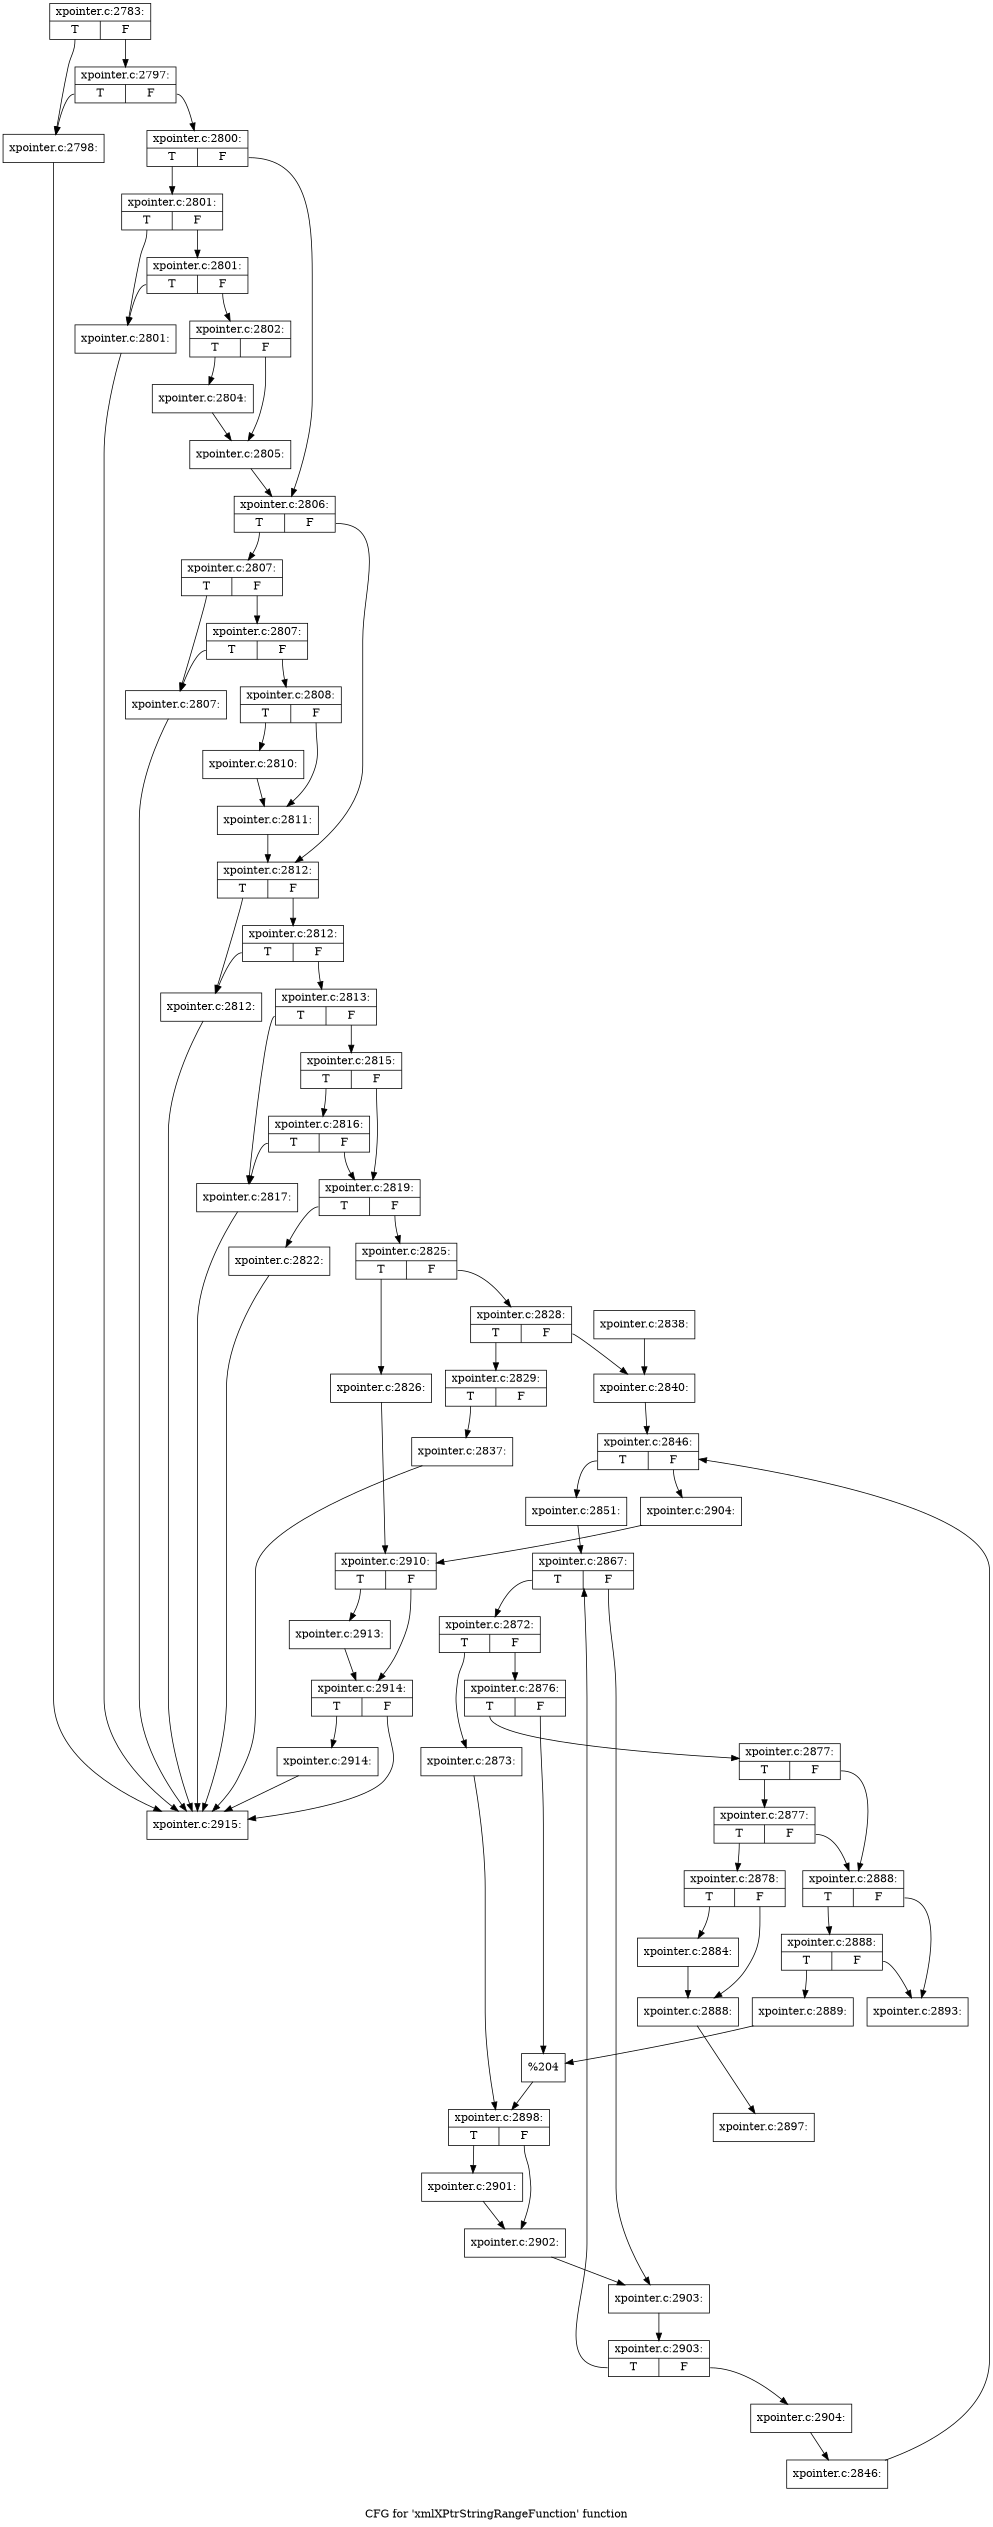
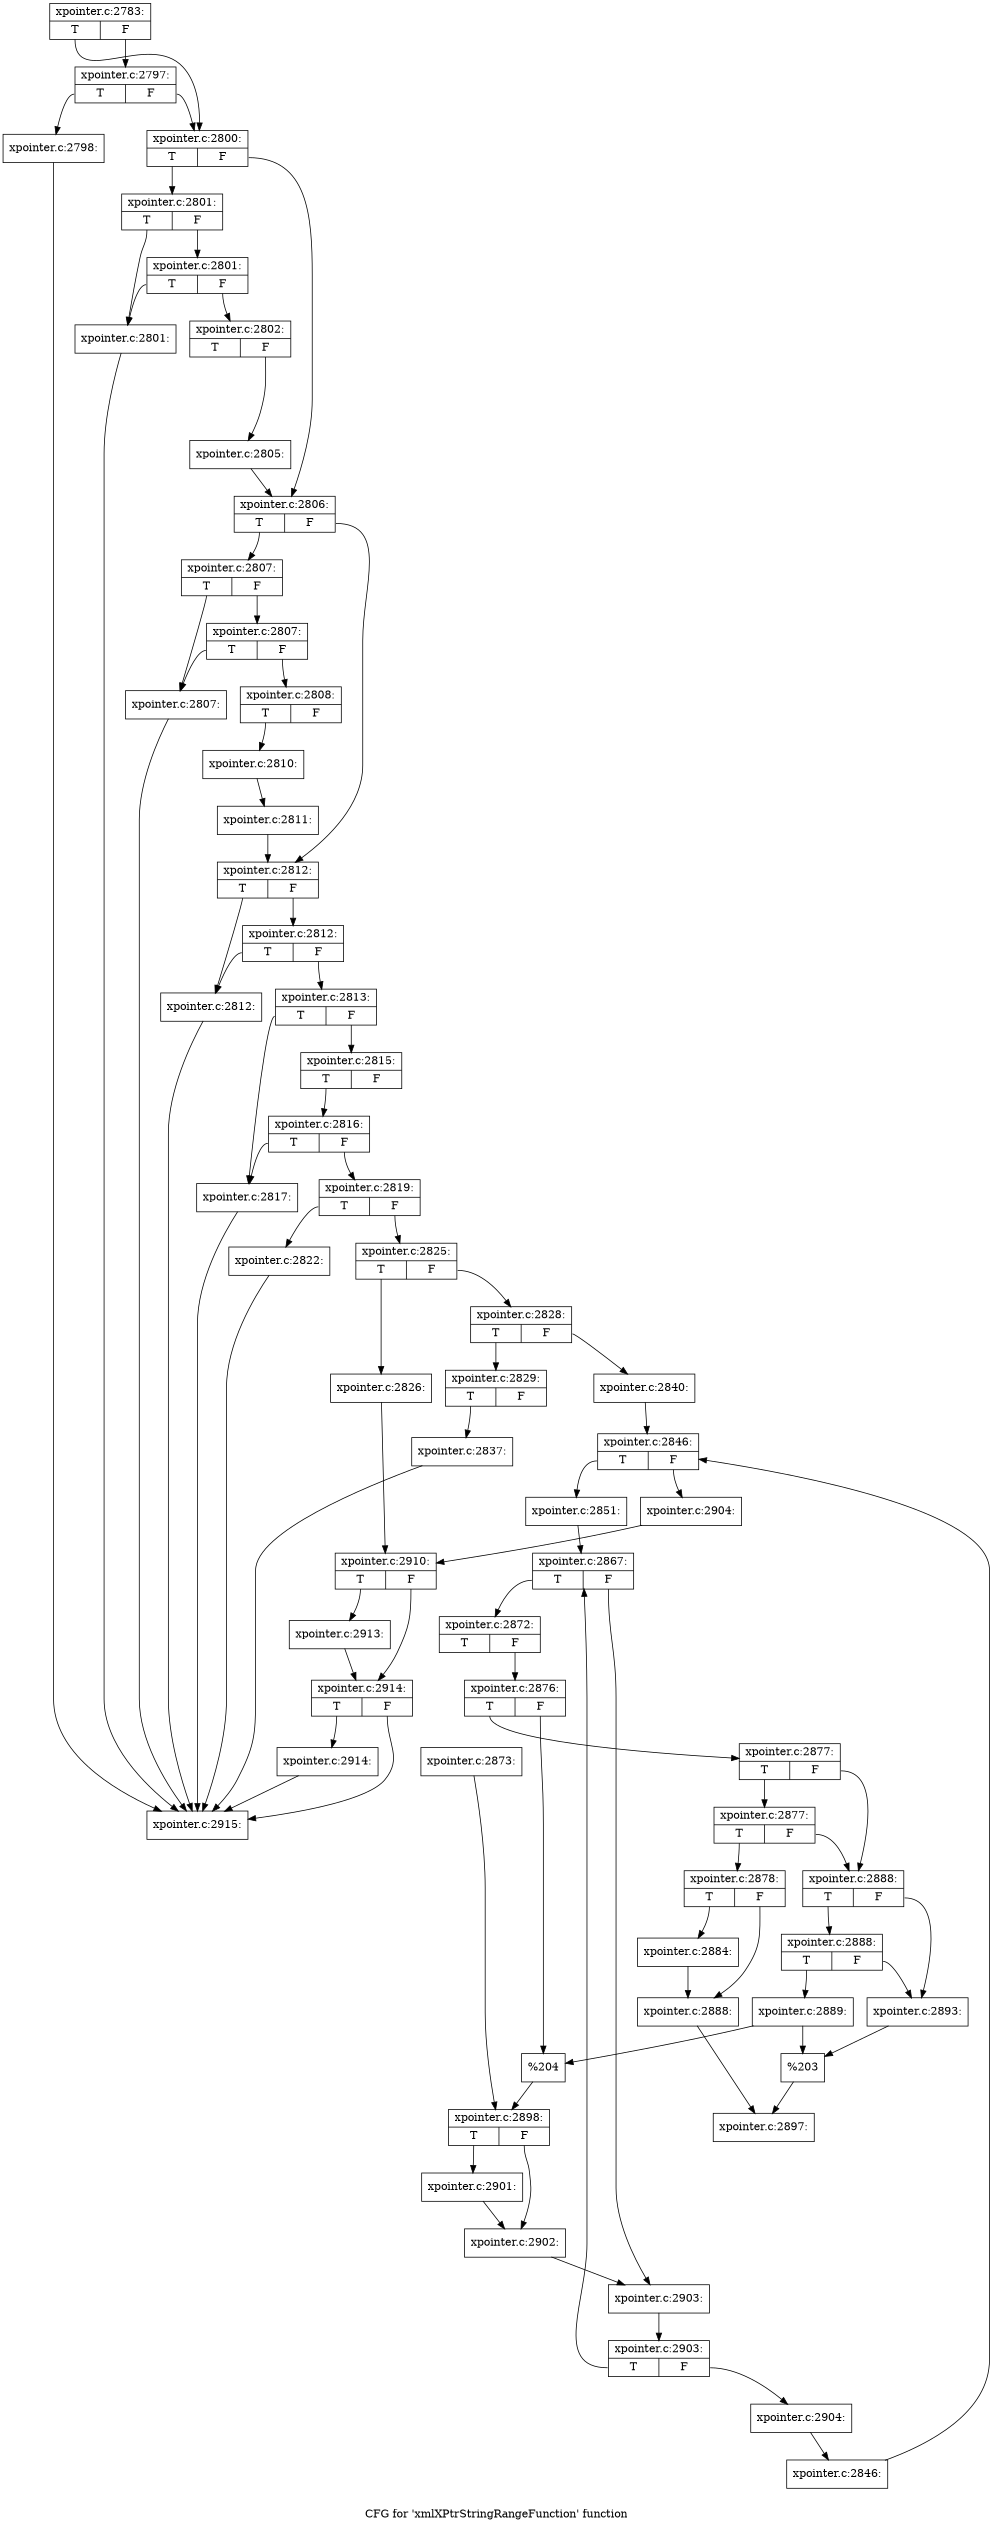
edge "xpointer.c:2783:" -> "xpointer.c:2798:": now "xpointer.c:2783:" -> "xpointer.c:2800:"
node "xpointer.c:2804:": removed
edge "xpointer.c:2808:" -> "xpointer.c:2811:": removed
edge "xpointer.c:2815:" -> "xpointer.c:2819:": removed
node "xpointer.c:2838:": removed
edge "xpointer.c:2872:" -> "xpointer.c:2873:": removed
node "%203": added
